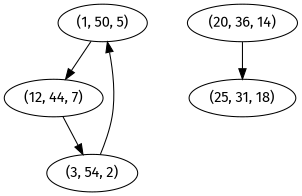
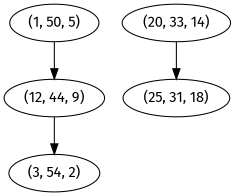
node "(20, 36, 14)": label "(20, 36, 14)" -> "(20, 33, 14)"
node "(12, 44, 7)": label "(12, 44, 7)" -> "(12, 44, 9)"
edge "(3, 54, 2)" -> "(1, 50, 5)": removed
